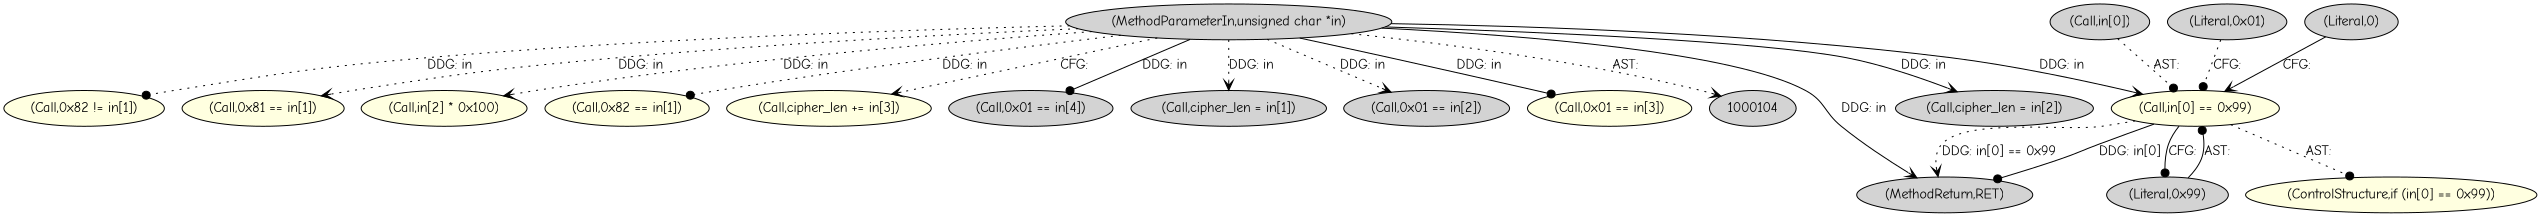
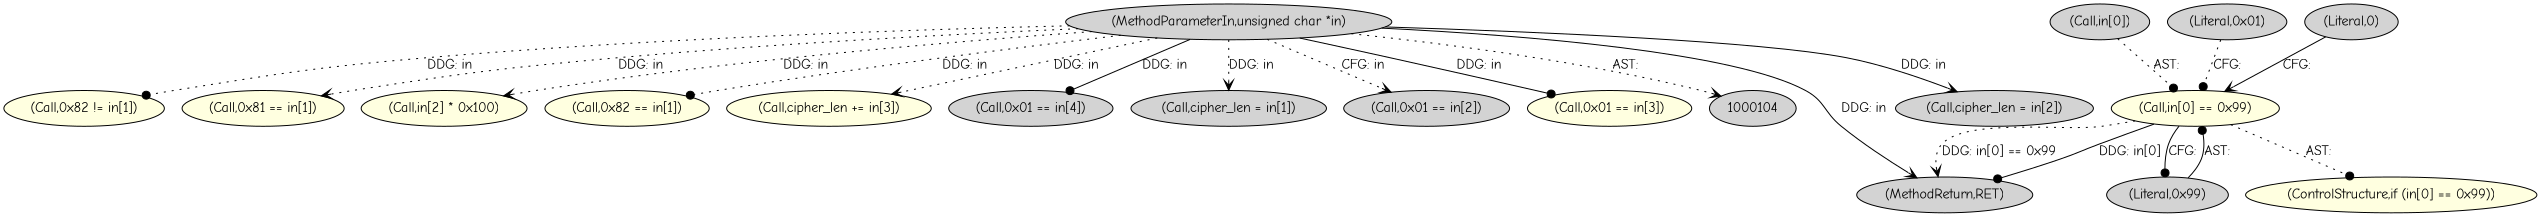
edge "(MethodParameterIn,unsigned char *in)" -> "(Call,in[0] == 0x99)": removed, label "DDG: in"
edge "(MethodParameterIn,unsigned char *in)" -> "(Call,cipher_len += in[3])": label "CFG: " -> "DDG: in"
edge "(MethodParameterIn,unsigned char *in)" -> "(Call,0x01 == in[2])": label "DDG: in" -> "CFG: in"
